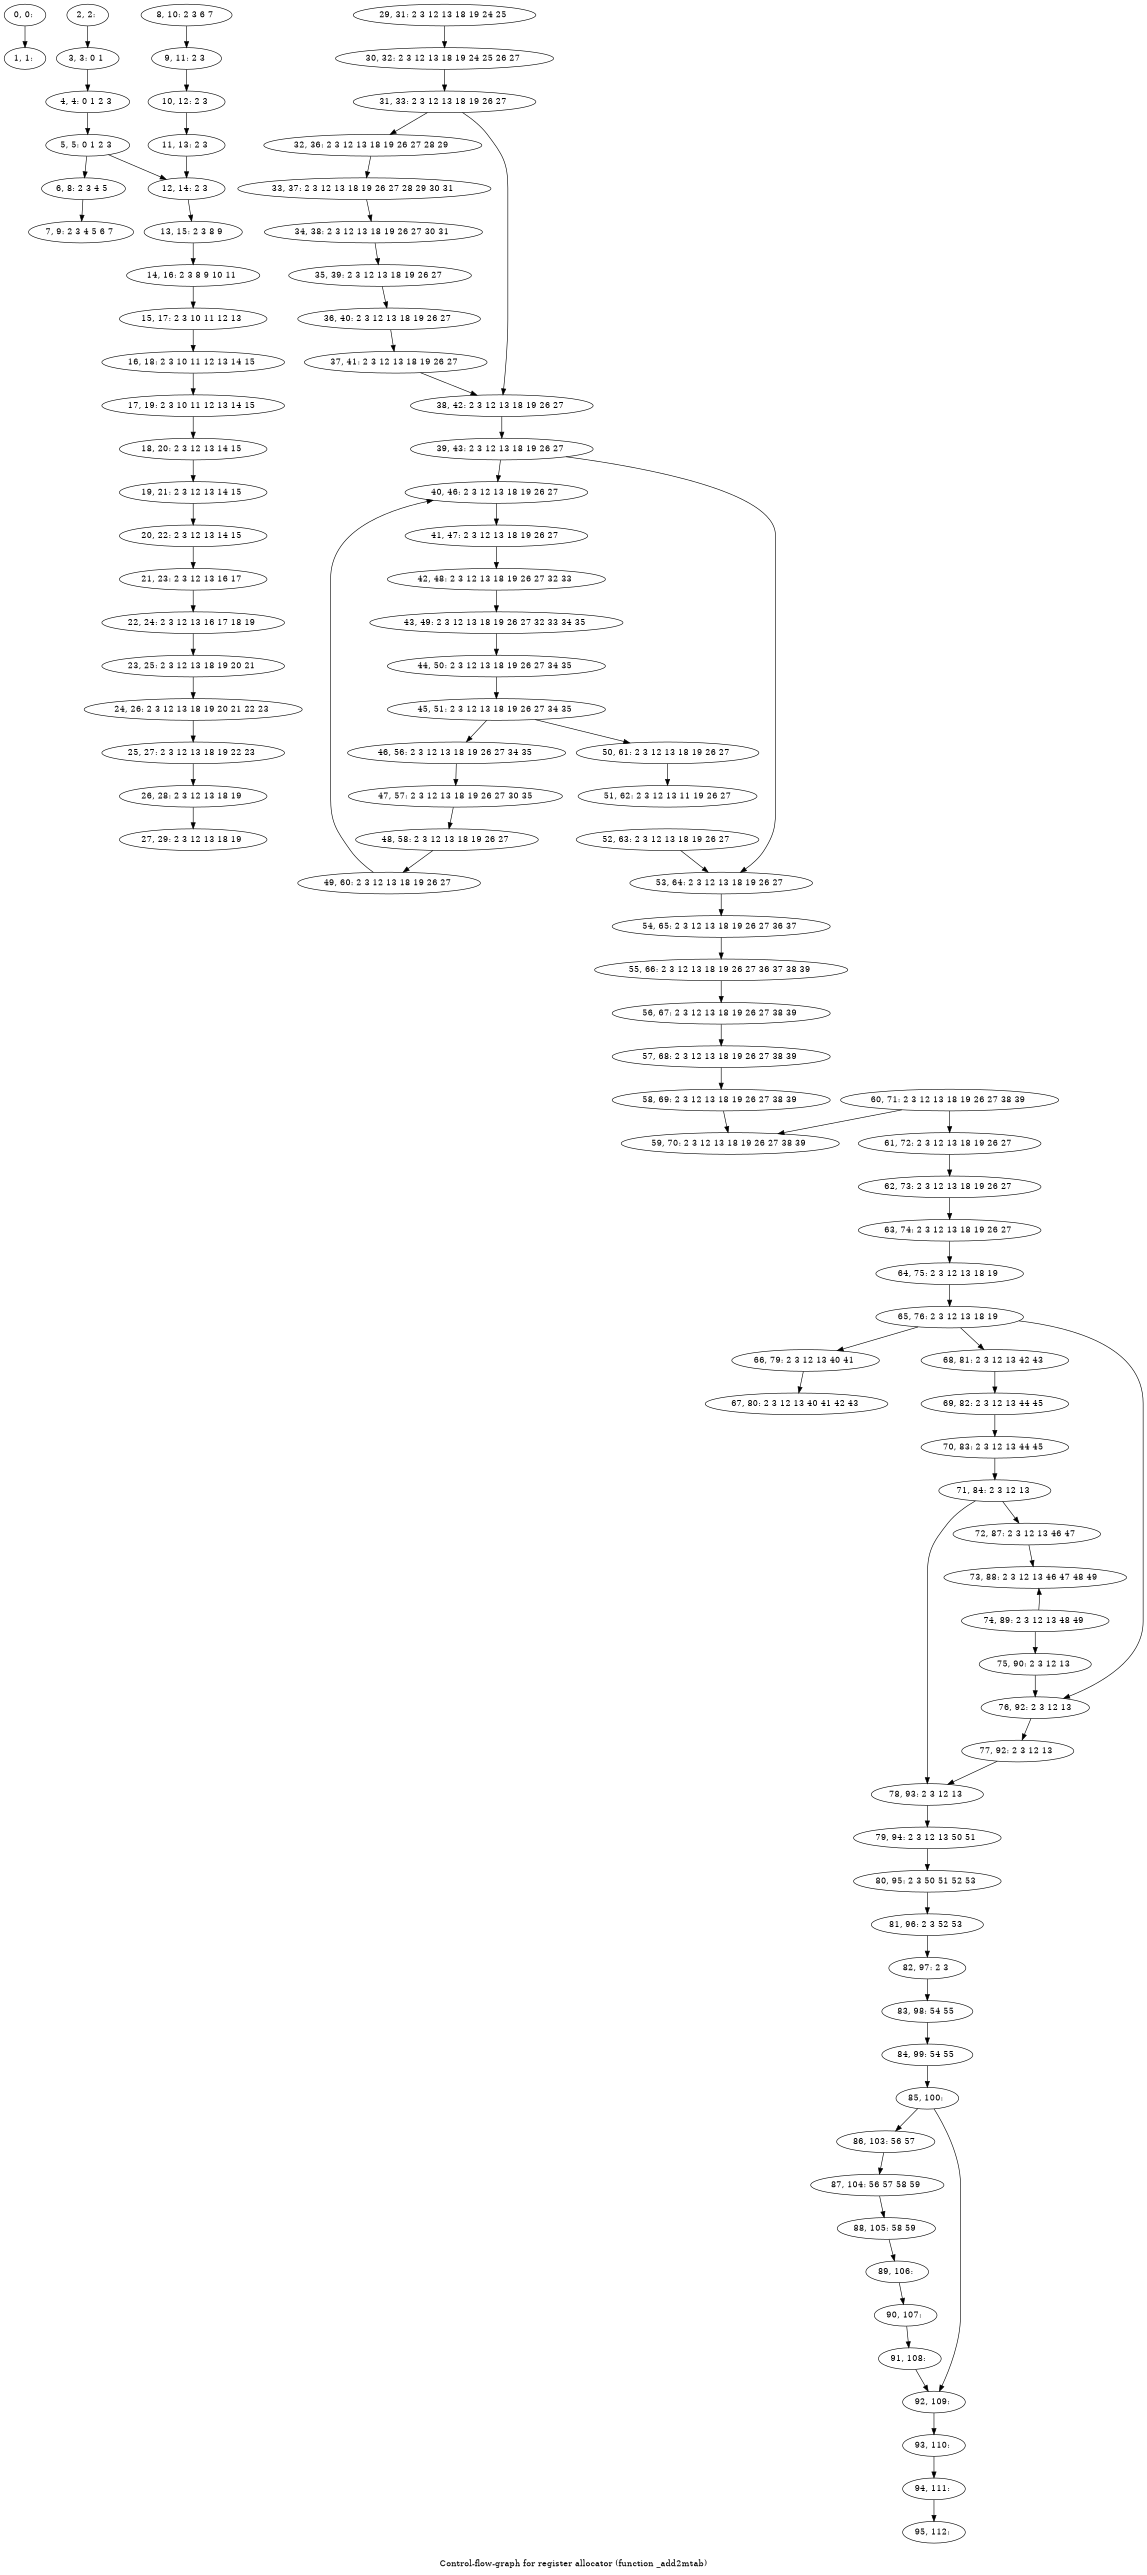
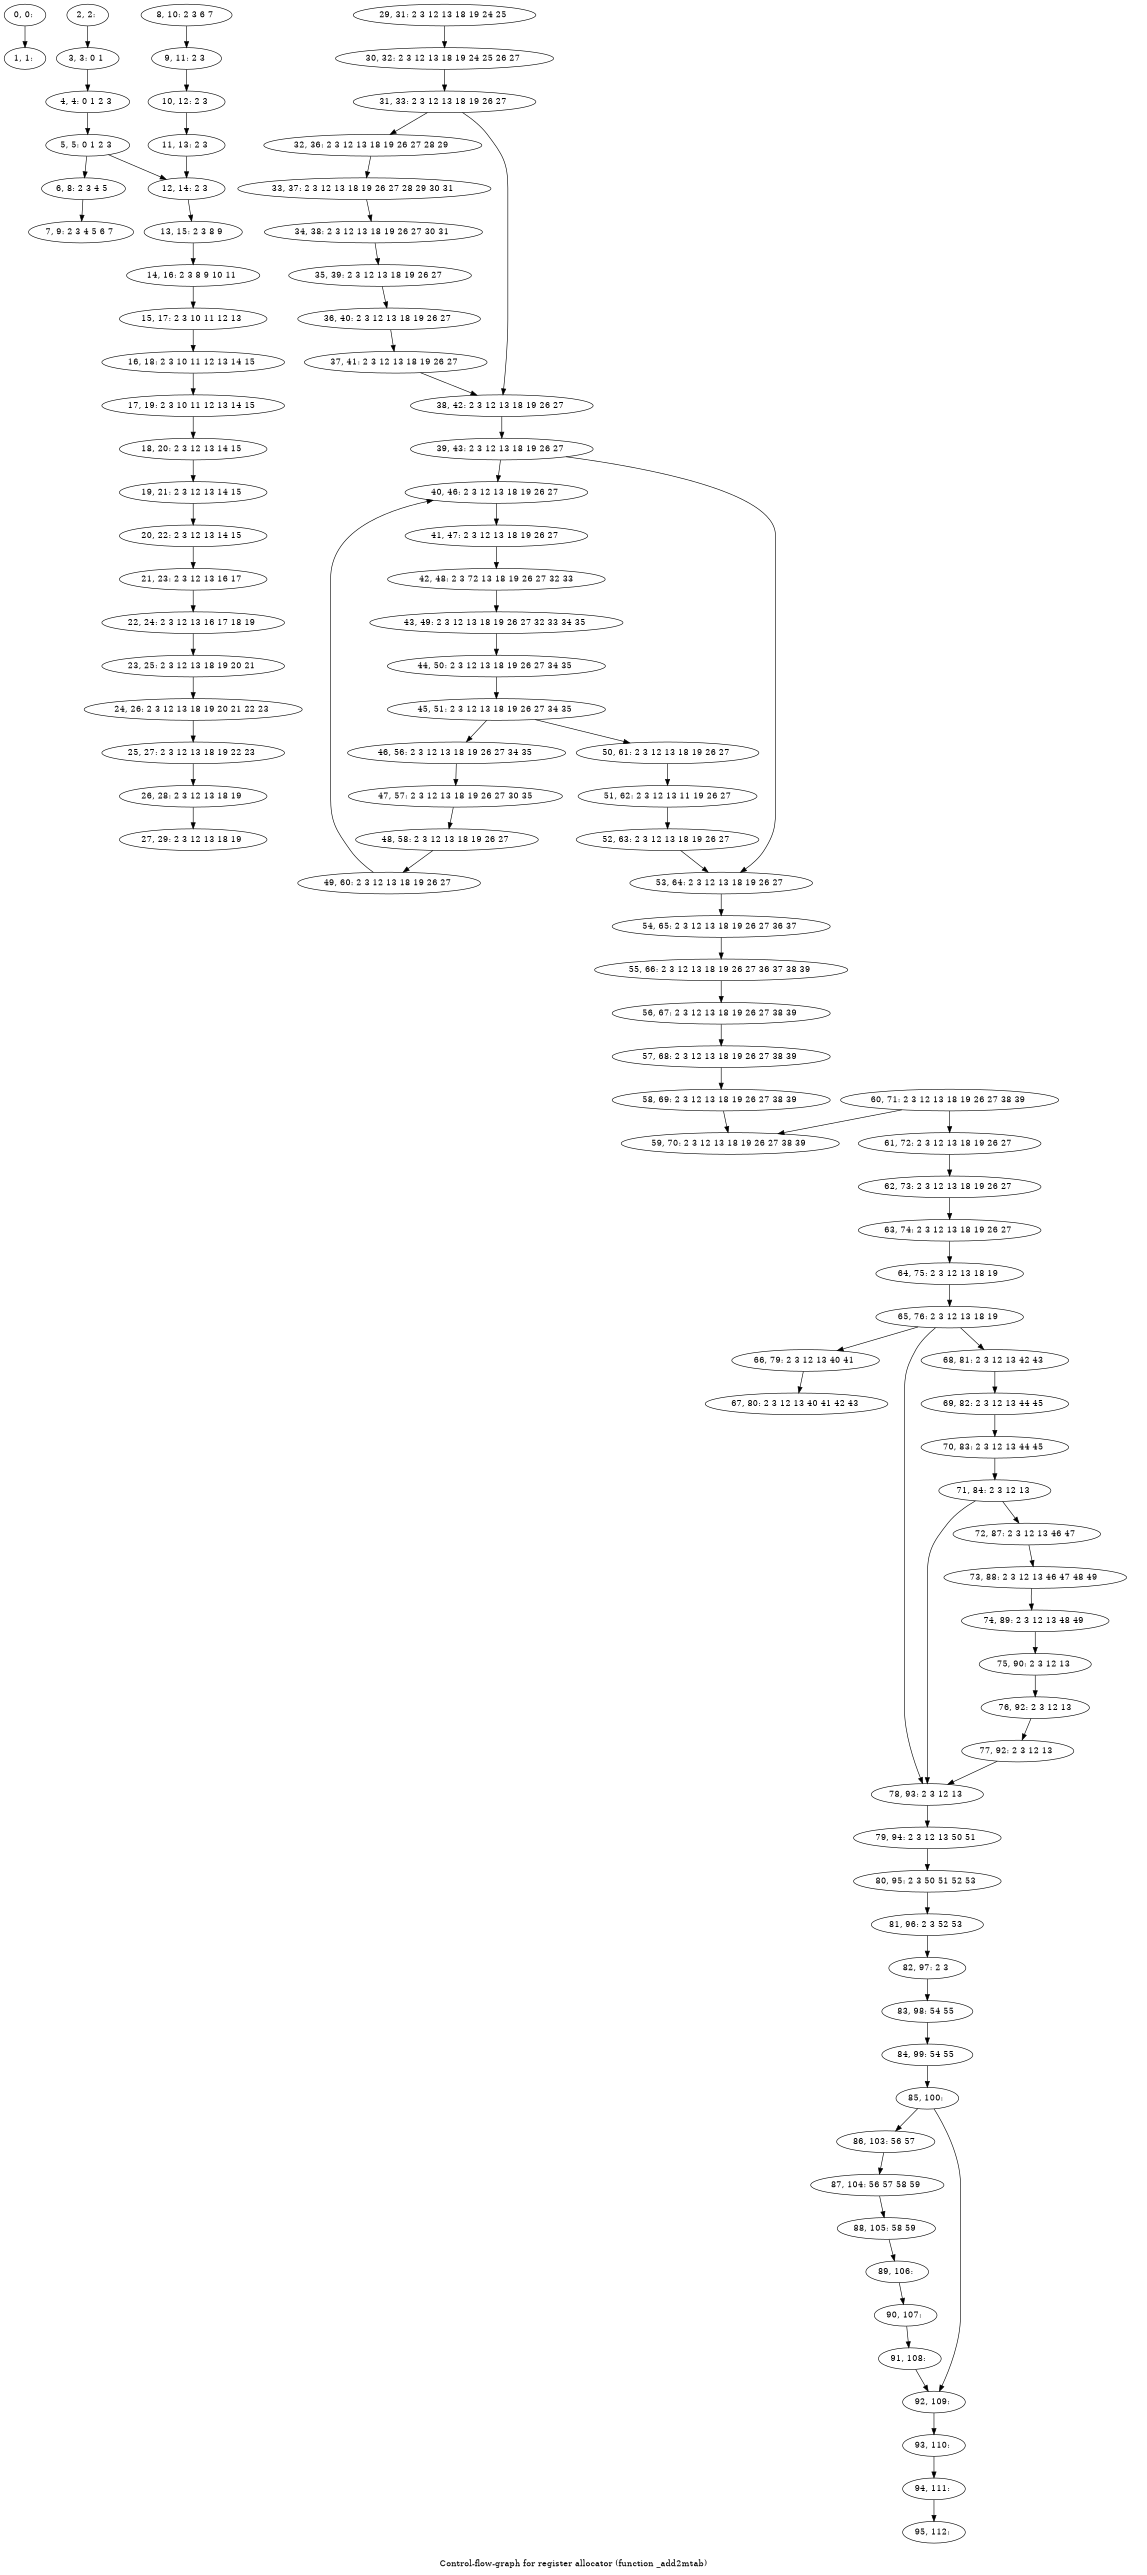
node "42, 48: 2 3 12 13 18 19 26 27 32 33": label "42, 48: 2 3 12 13 18 19 26 27 32 33" -> "42, 48: 2 3 72 13 18 19 26 27 32 33"
edge "51, 62: 2 3 12 13 11 19 26 27" -> "52, 63: 2 3 12 13 18 19 26 27": added
edge "65, 76: 2 3 12 13 18 19" -> "76, 92: 2 3 12 13": now "65, 76: 2 3 12 13 18 19" -> "78, 93: 2 3 12 13"
edge "74, 89: 2 3 12 13 48 49" -> "73, 88: 2 3 12 13 46 47 48 49": reversed
